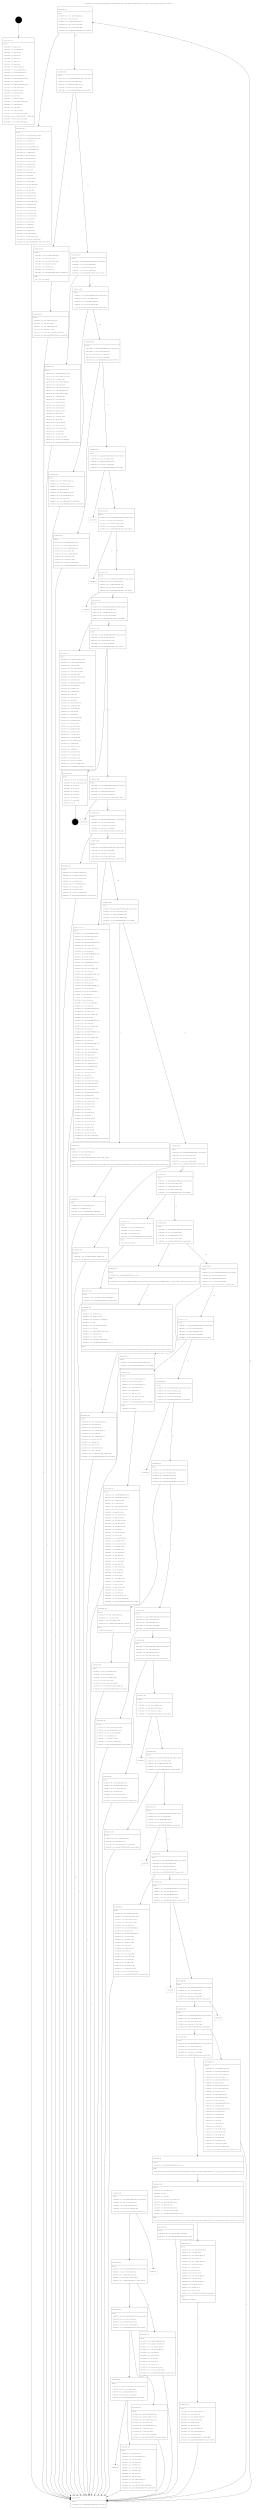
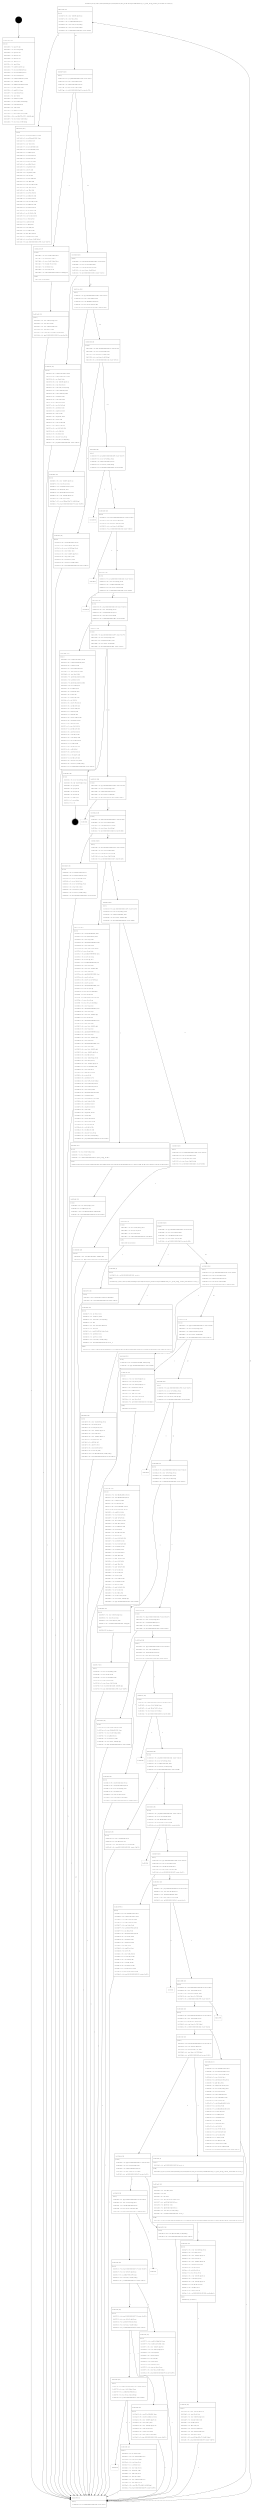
node "0x40151c [28]": removed
node "0x4016dc [28]": added
